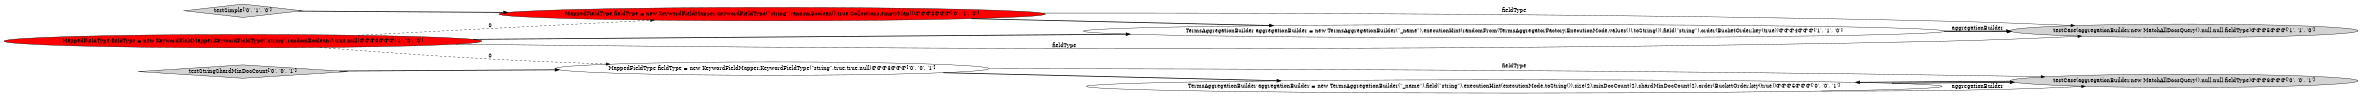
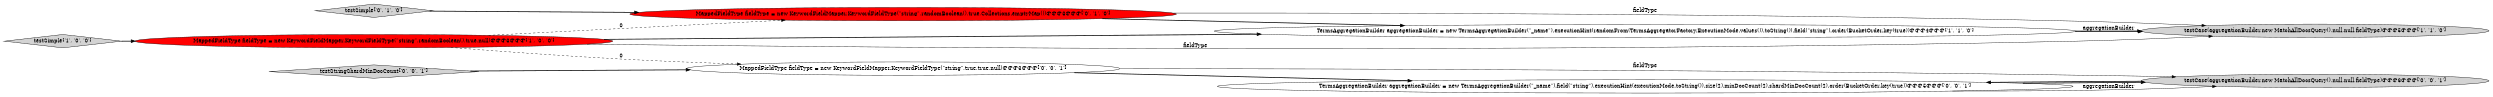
node "testSimple['1', '0', '0']": added
